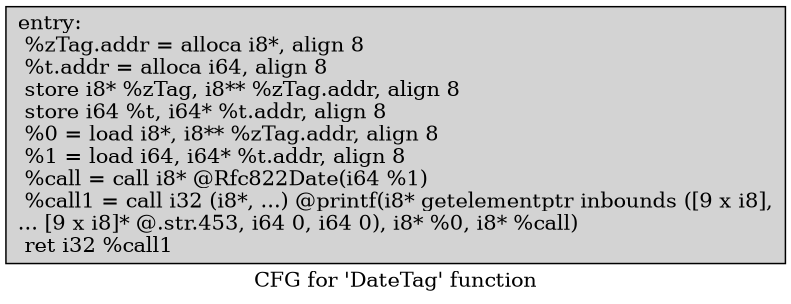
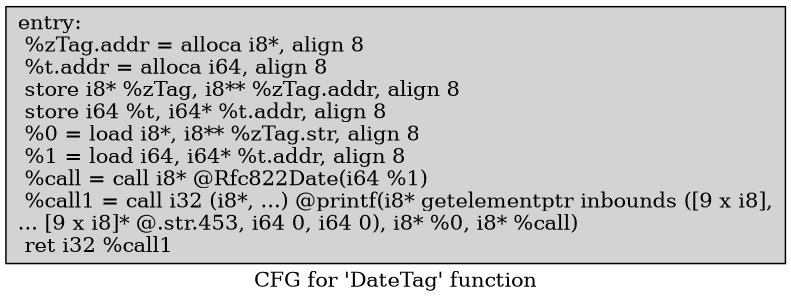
node "entry:": text "%0 = load i8*, i8** %zTag.addr, align 8" -> "%0 = load i8*, i8** %zTag.str, align 8"
